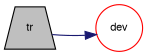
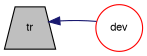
edge "tr" -> "dev": reversed
